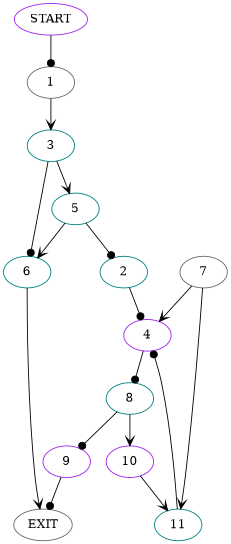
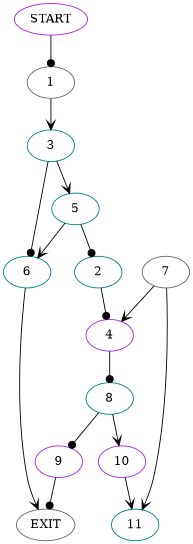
edge "11" -> "4": removed
